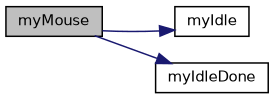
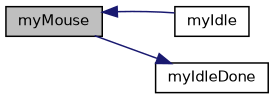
edge "myMouse" -> "myIdle": reversed
